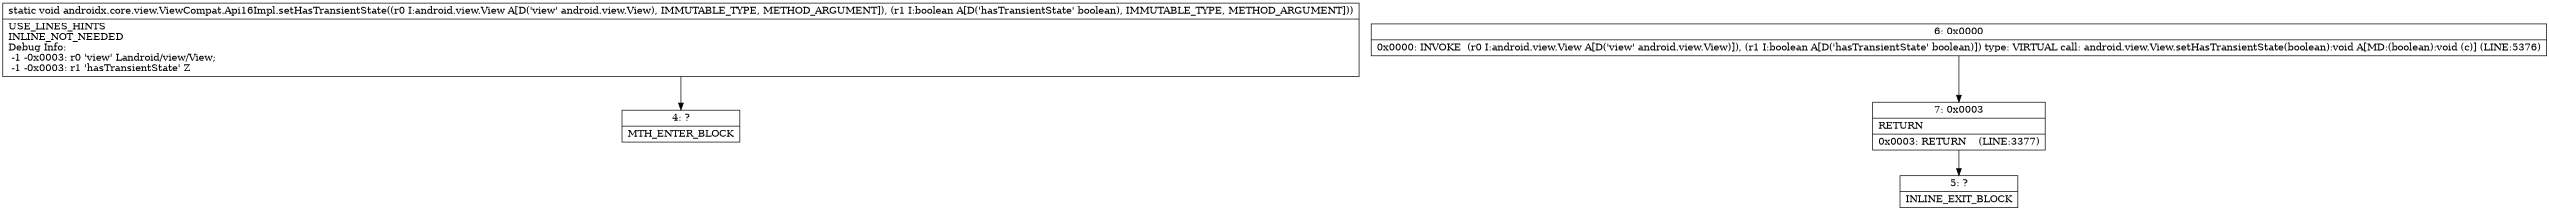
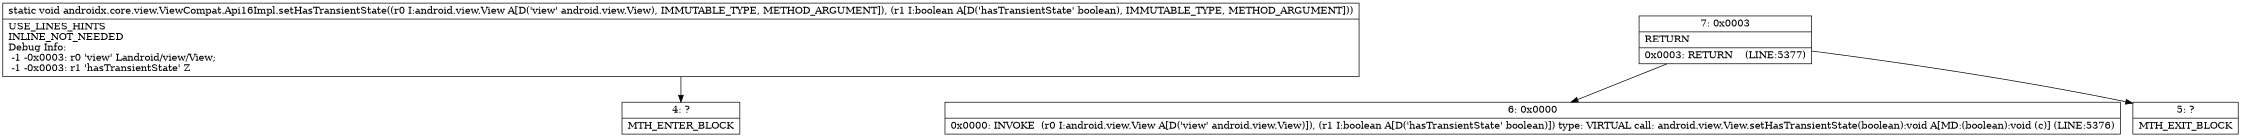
edge "6: 0x0000" -> "7: 0x0003": reversed
node "7: 0x0003": text "0x0003: RETURN    (LINE:3377)" -> "0x0003: RETURN    (LINE:5377)"
node "5: ?": text "INLINE_EXIT_BLOCK" -> "MTH_EXIT_BLOCK"
